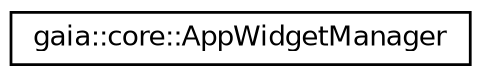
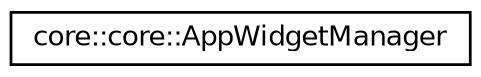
node "gaia::core::AppWidgetManager": label "gaia::core::AppWidgetManager" -> "core::core::AppWidgetManager"
